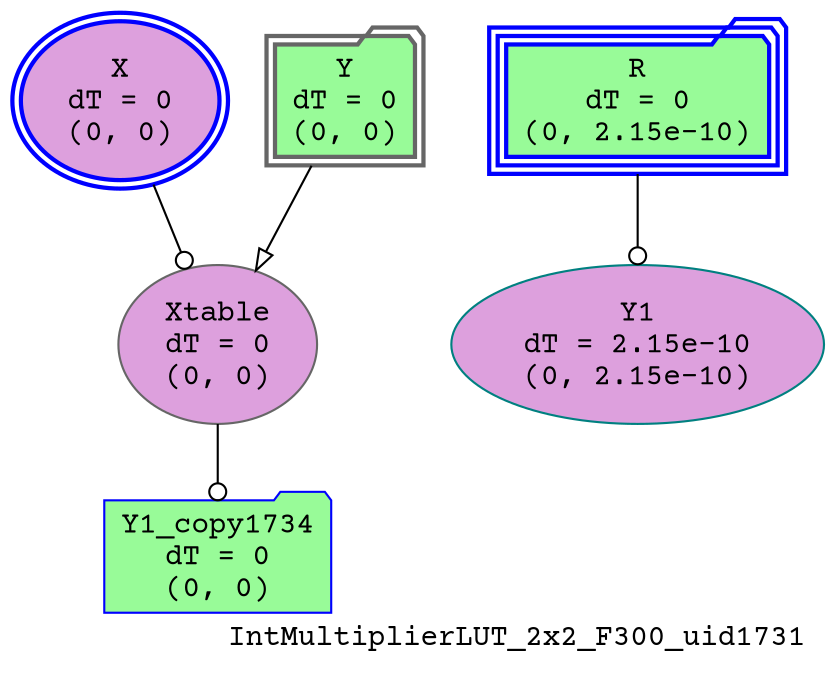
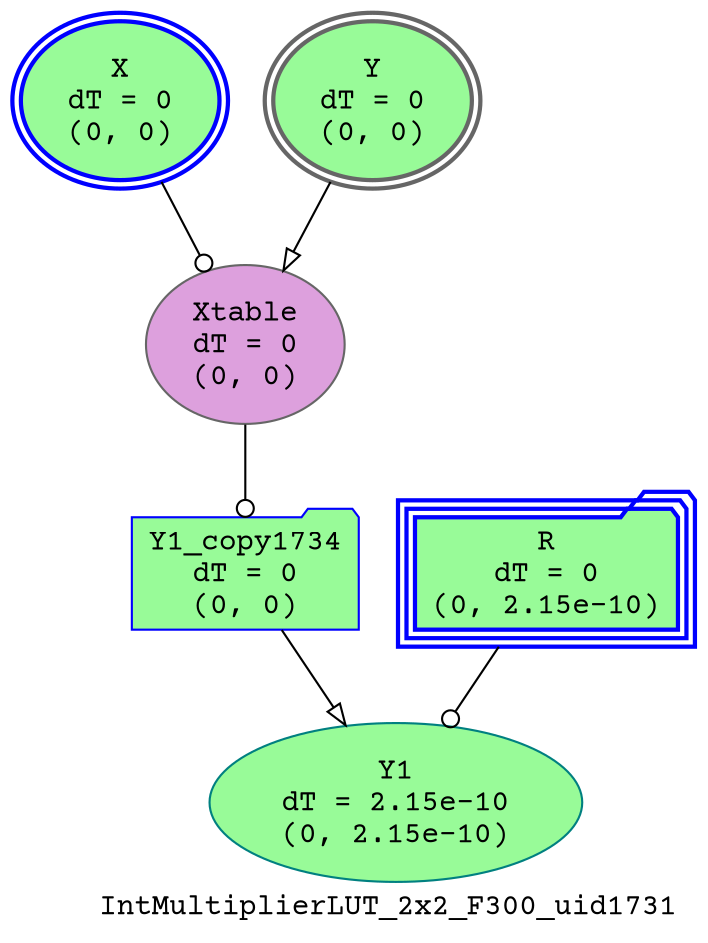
node "X dT = 0 (0, 0)": fillcolor plum -> palegreen
node "Y dT = 0 (0, 0)": shape folder -> ellipse
node "Y1 dT = 2.15e-10 (0, 2.15e-10)": fillcolor plum -> palegreen
edge "Y1_copy1734 dT = 0 (0, 0)" -> "Y1 dT = 2.15e-10 (0, 2.15e-10)": added
